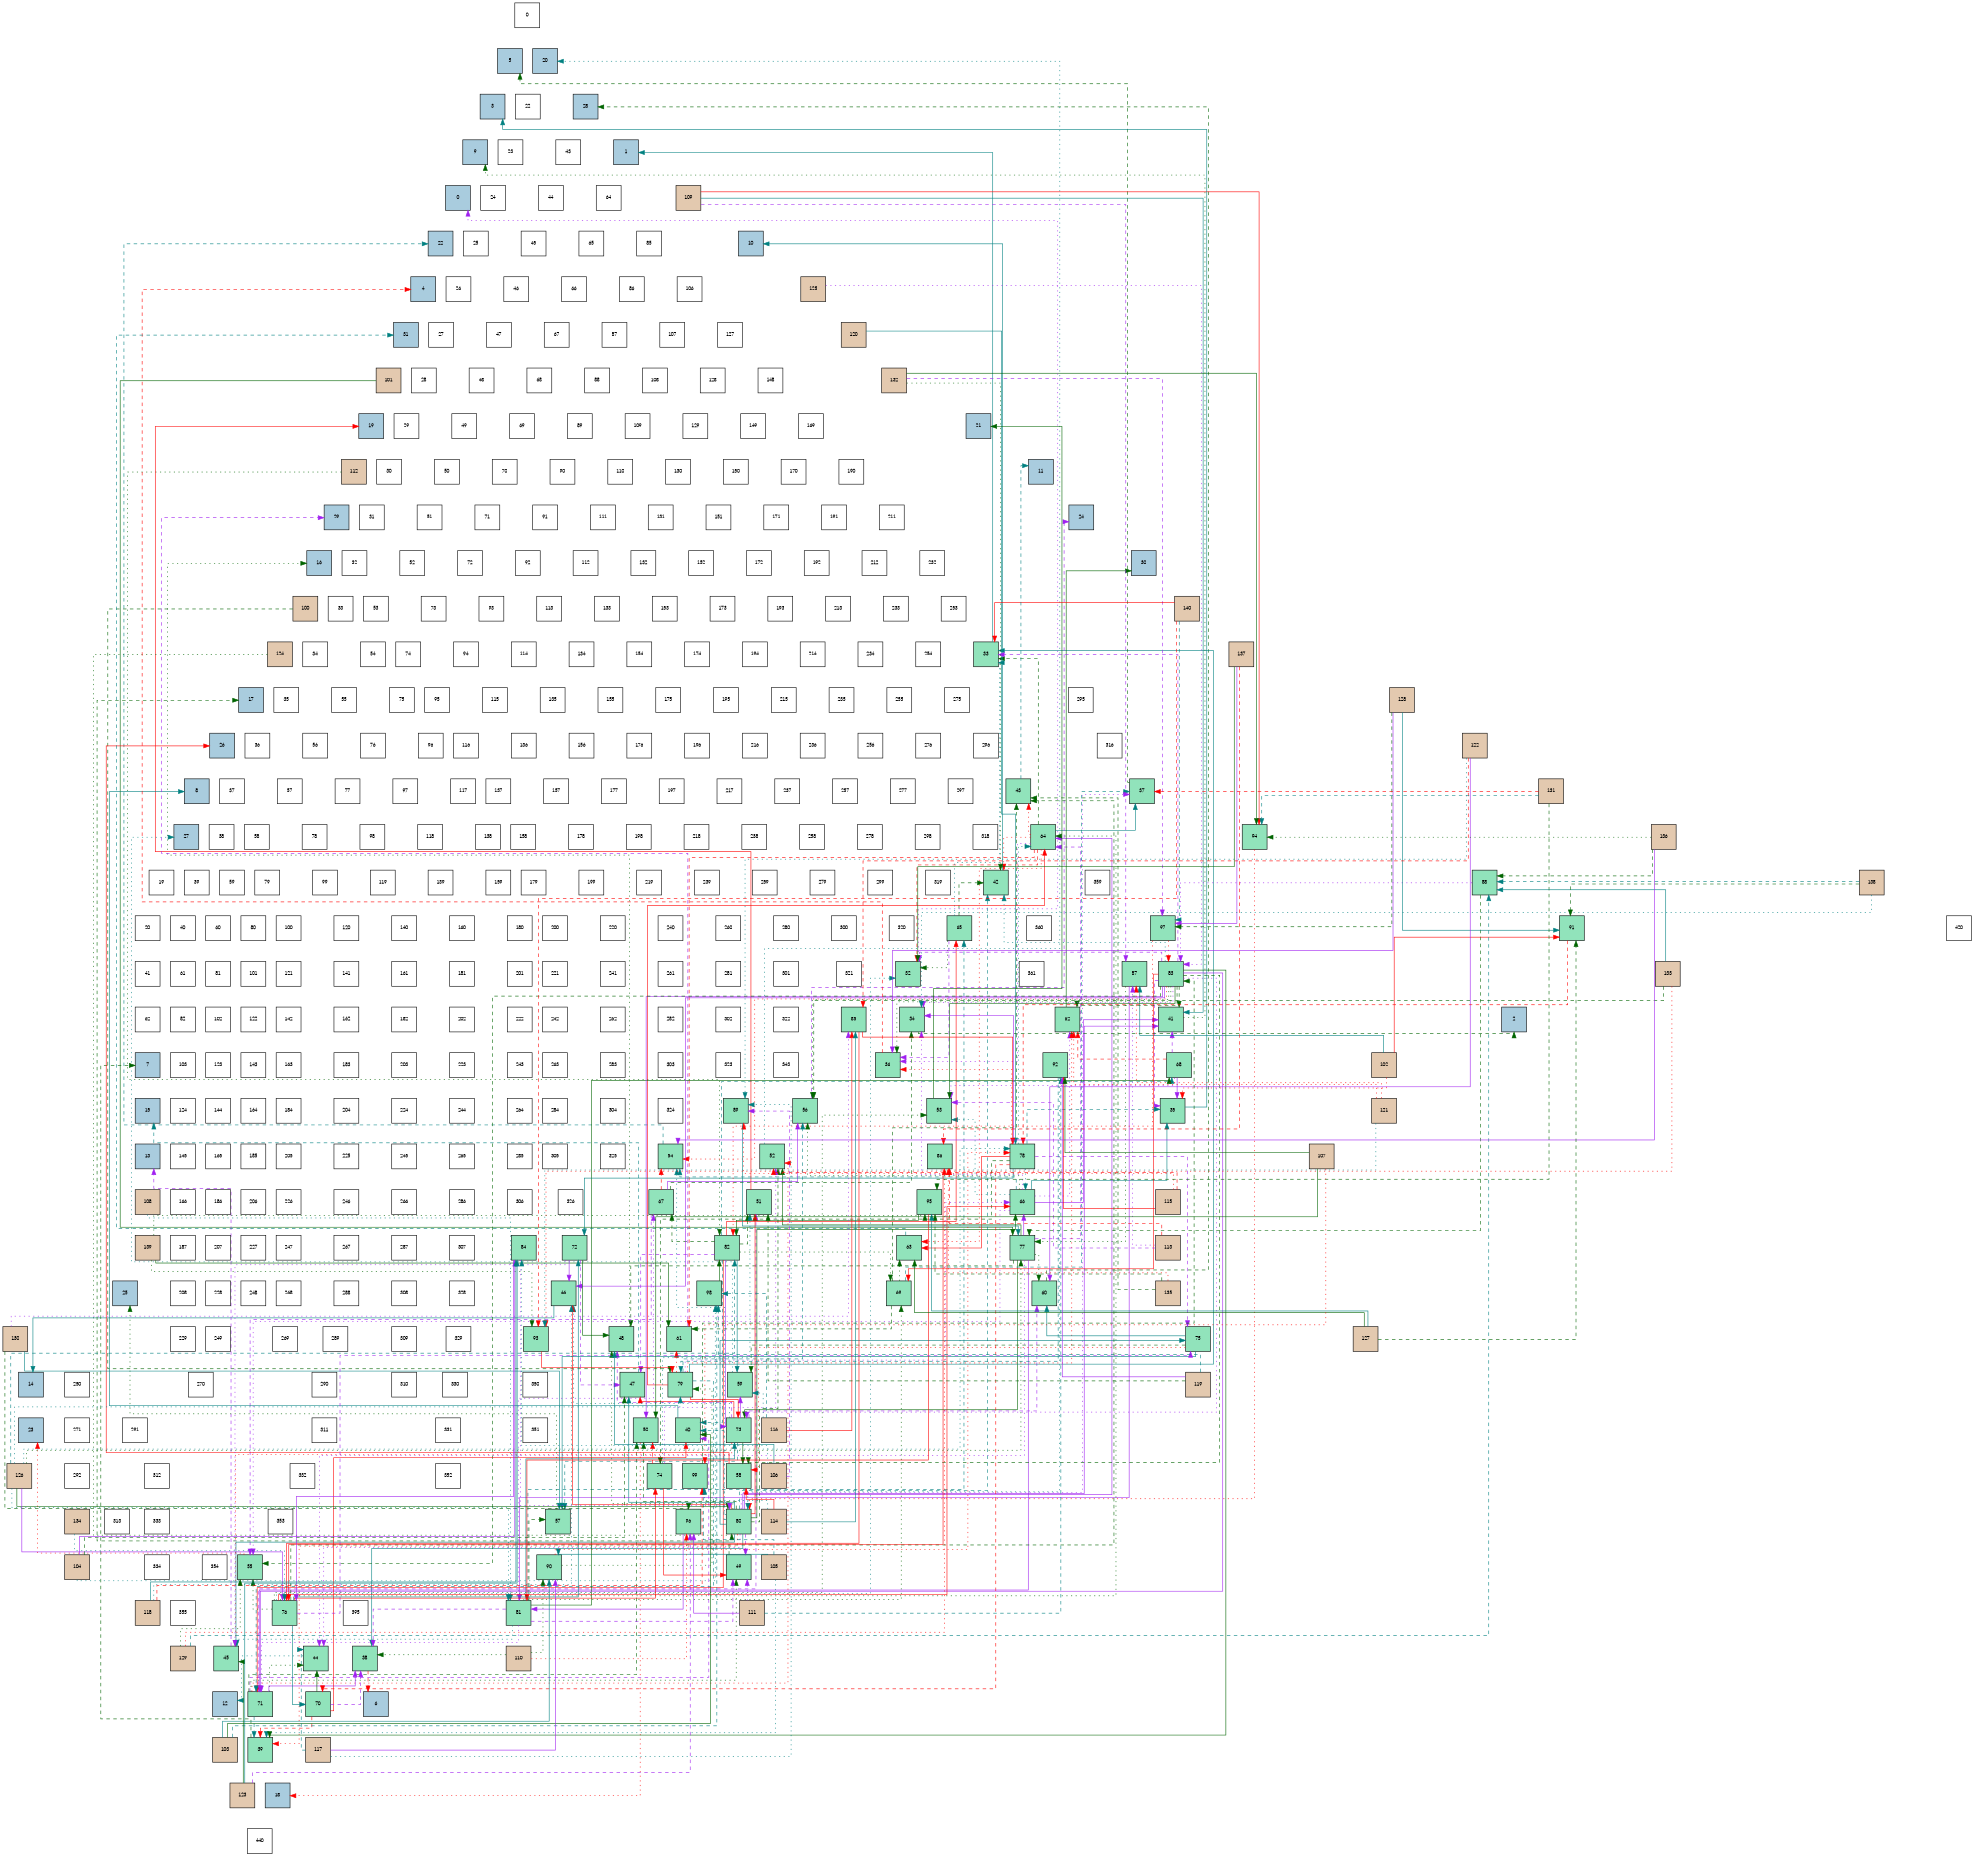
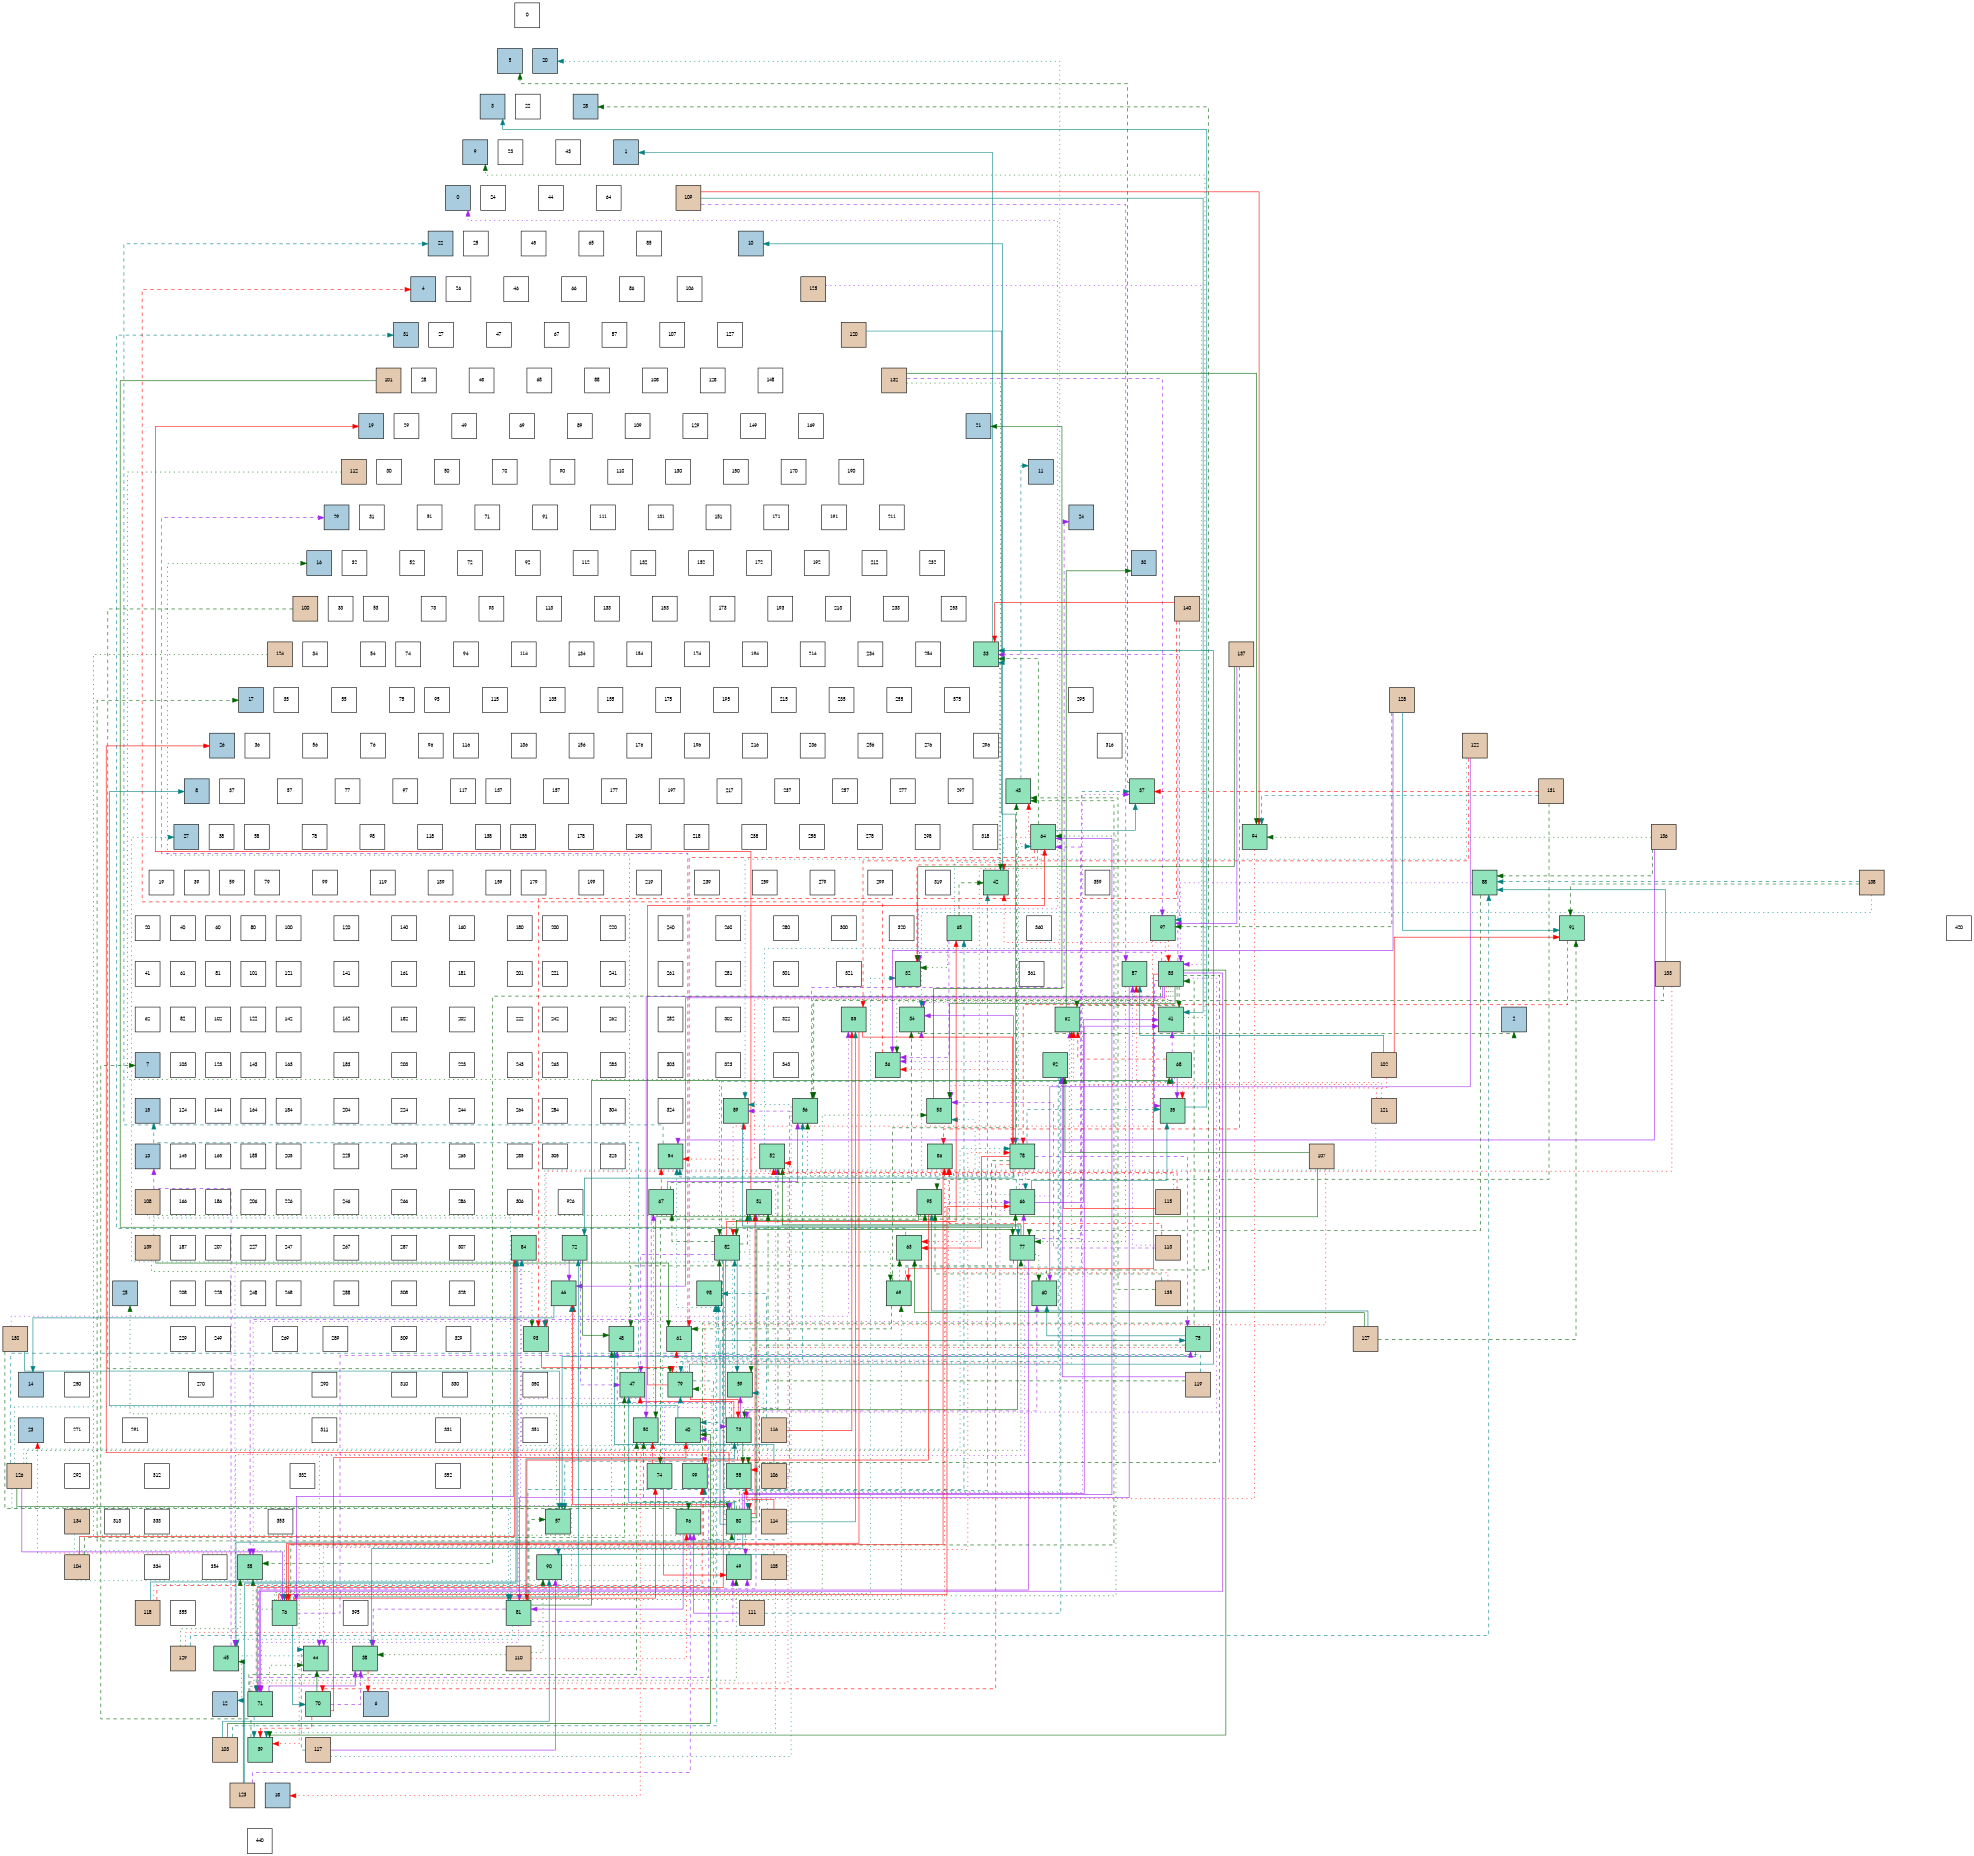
node "275": label "275" -> "575"
edge "83" -> "42": color teal -> red
node "326": label "326" -> "926"
edge "104" -> "84": color purple -> red
